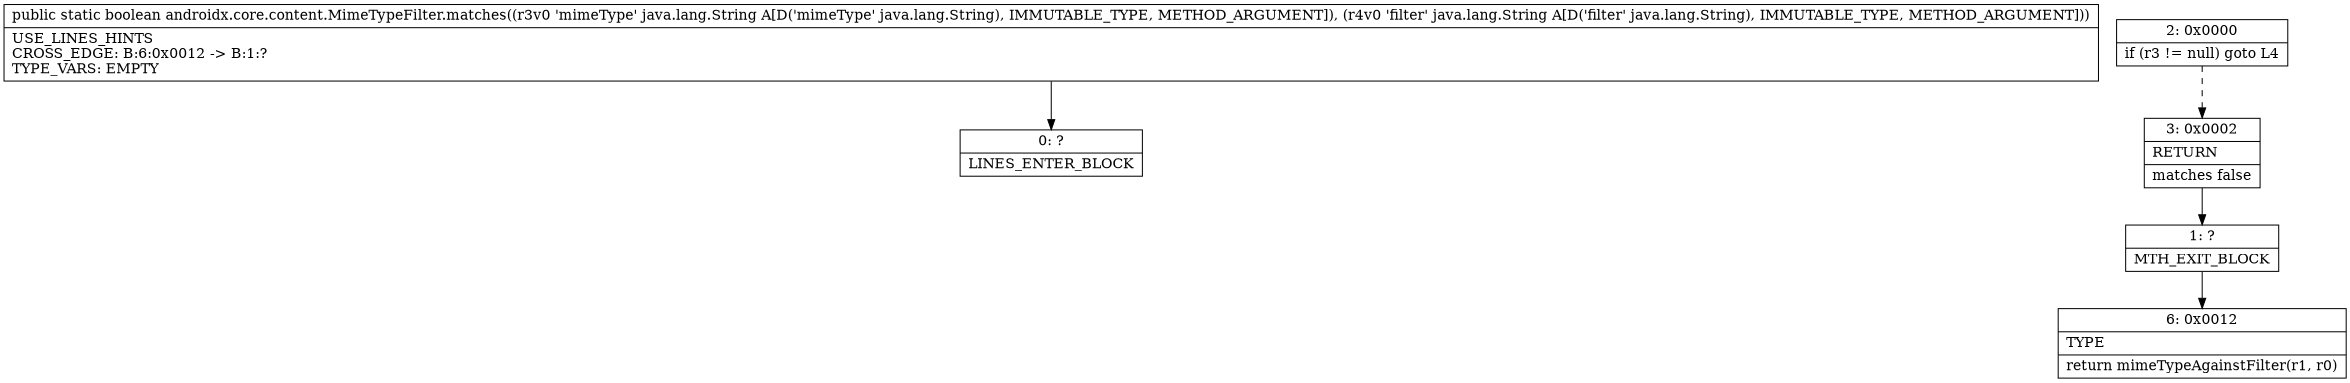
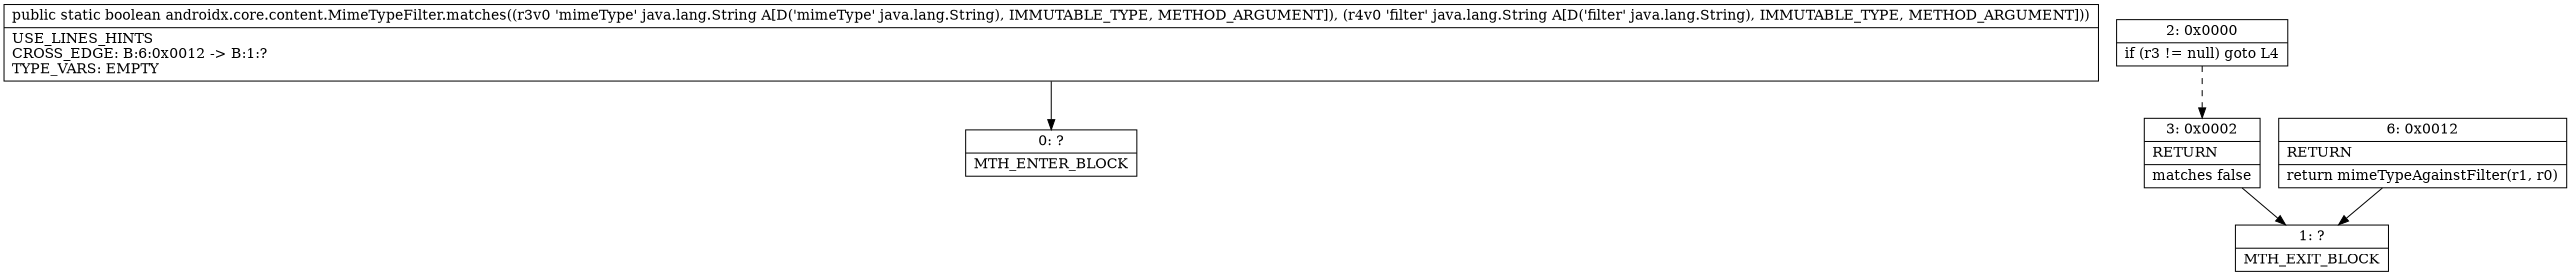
node "0: ?": text "LINES_ENTER_BLOCK" -> "MTH_ENTER_BLOCK"
edge "1: ?" -> "6: 0x0012": reversed
node "6: 0x0012": text "TYPE" -> "RETURN"
